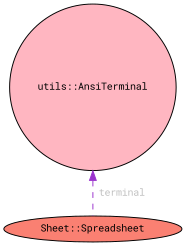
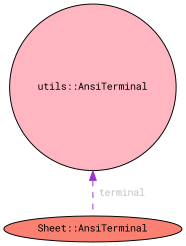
node "Sheet::Spreadsheet": label "Sheet::Spreadsheet" -> "Sheet::AnsiTerminal"
